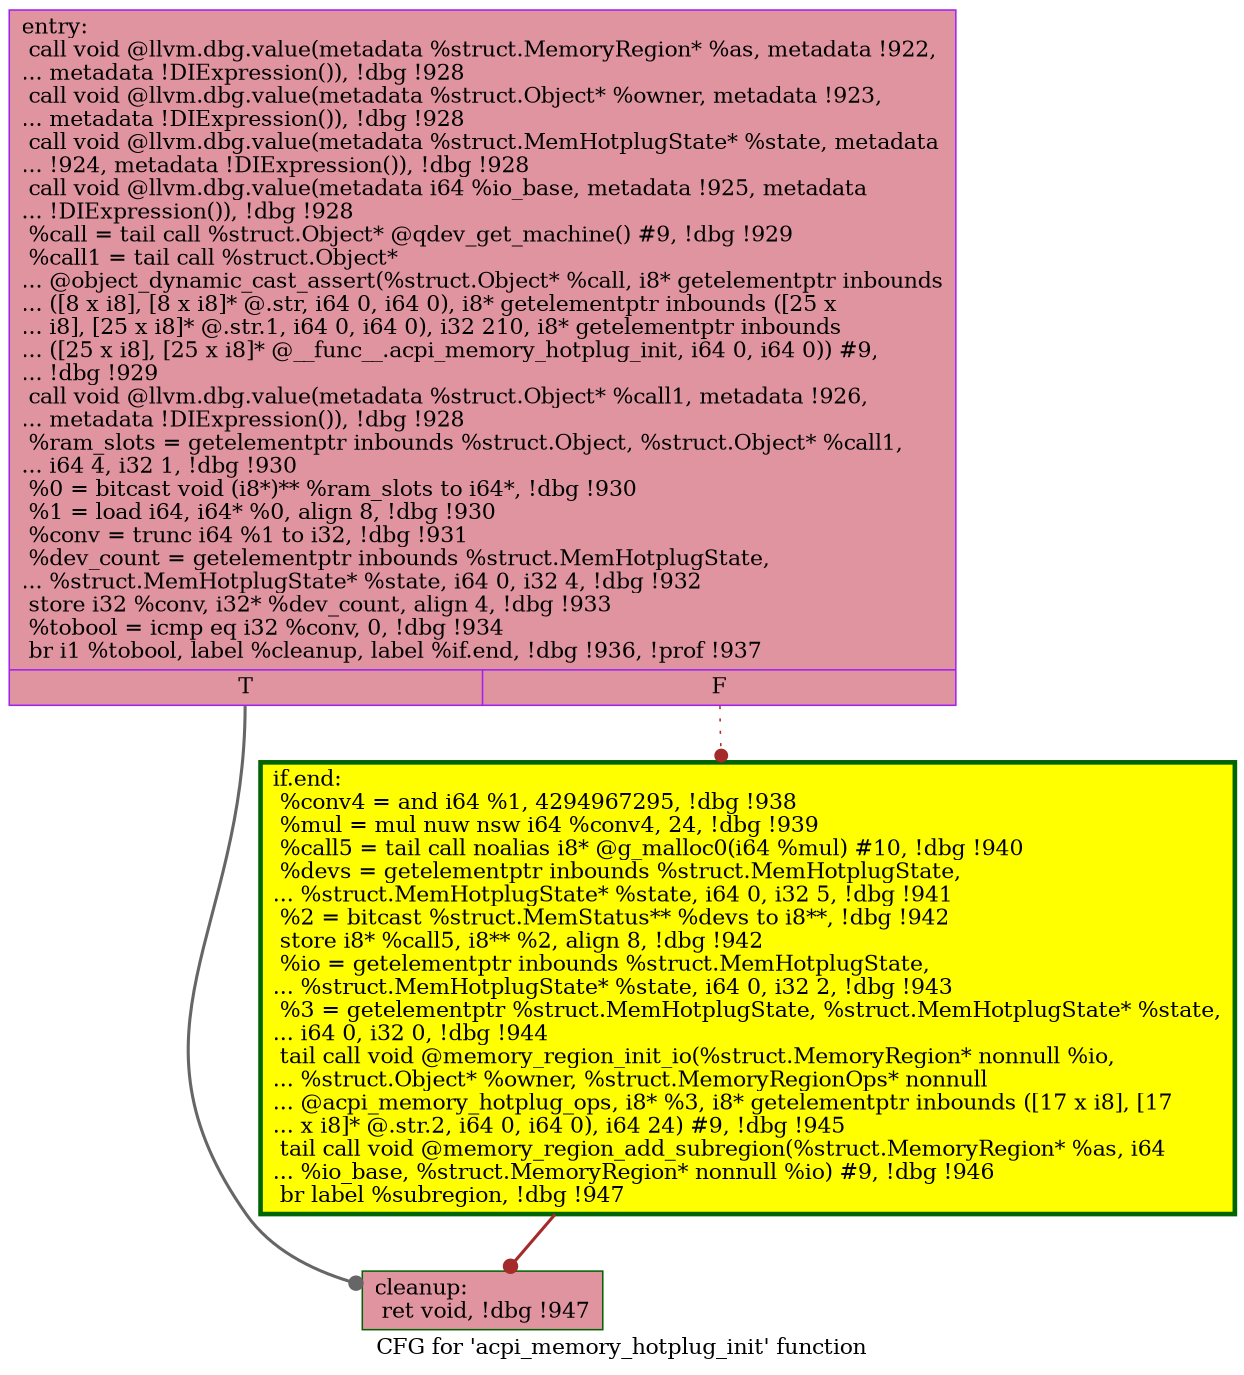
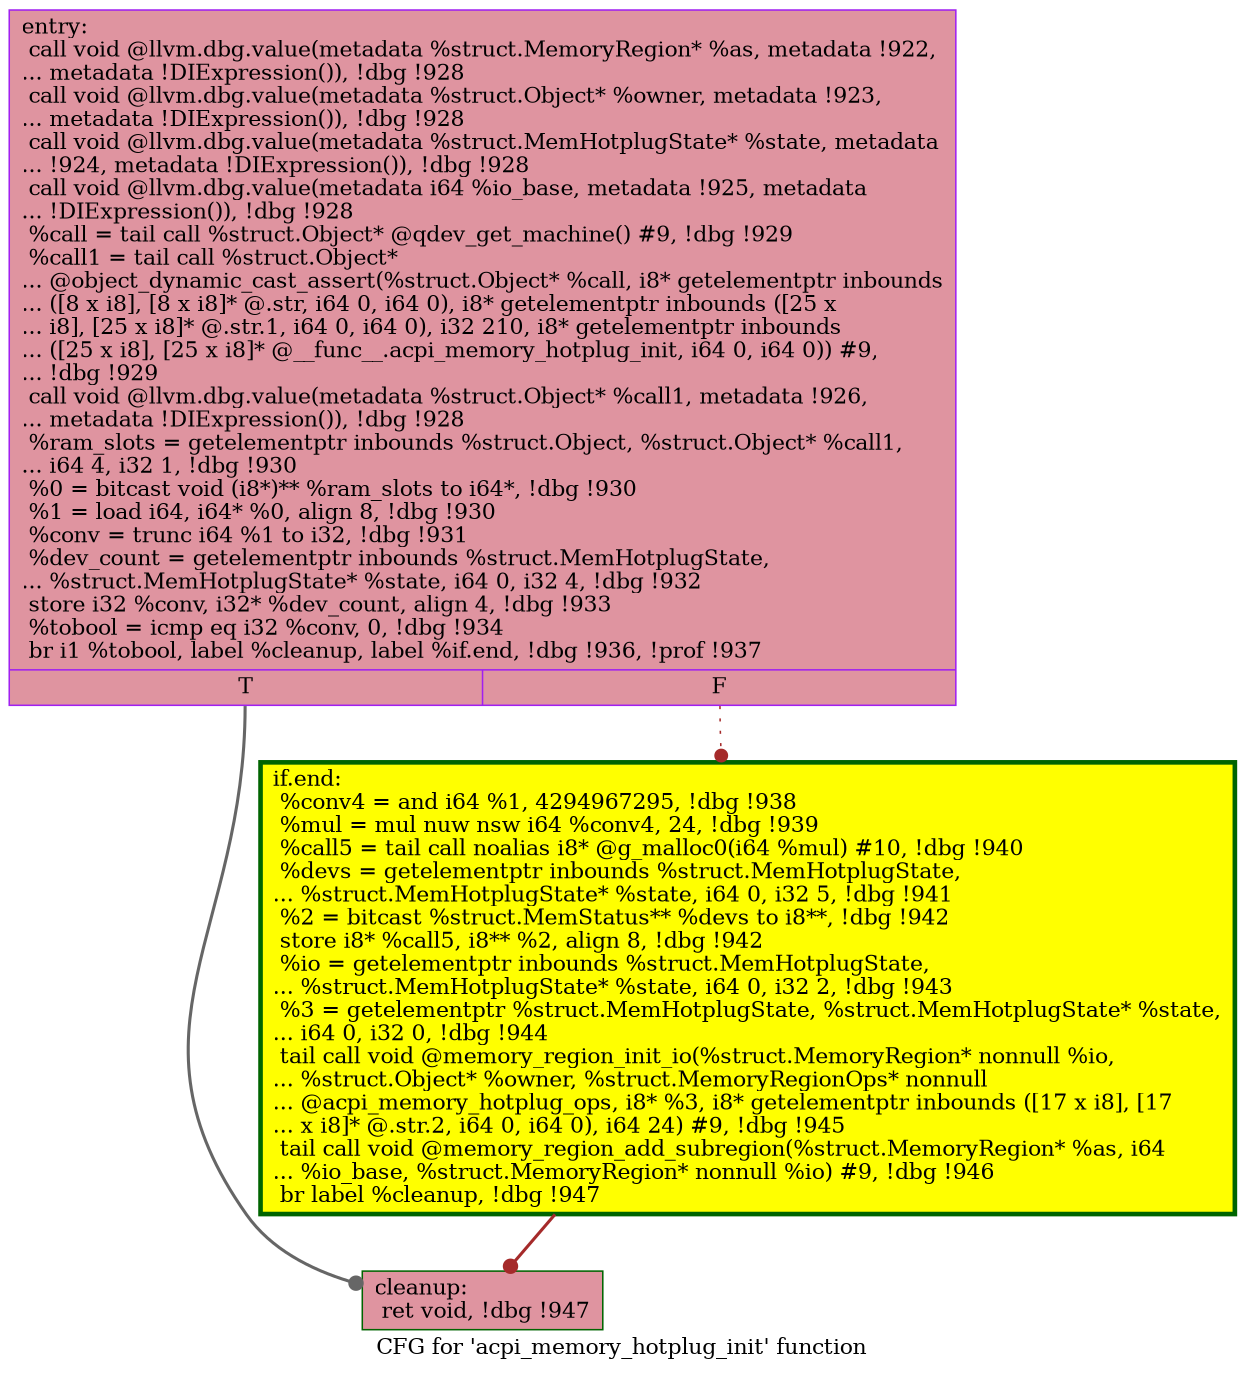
node "if.end:": text "br label %subregion, !dbg !947" -> "br label %cleanup, !dbg !947"
